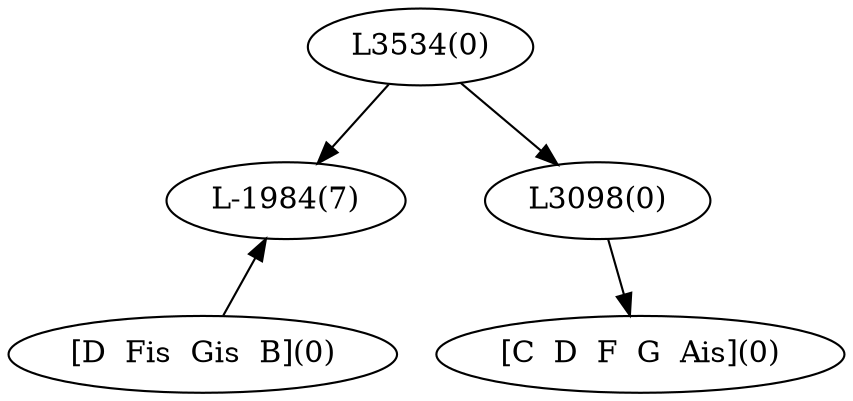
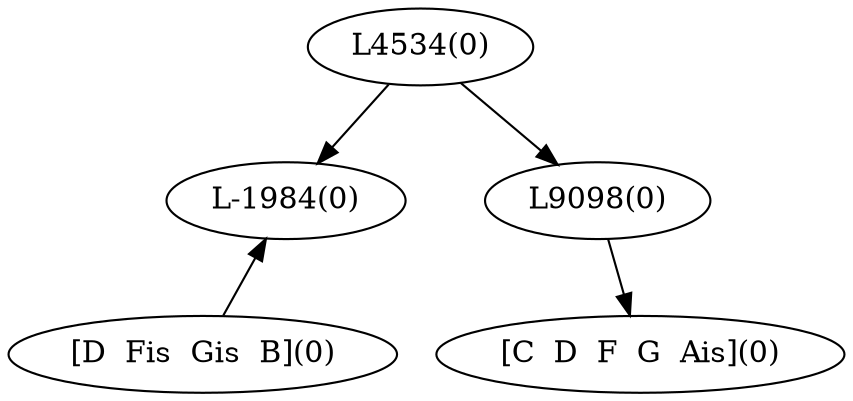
node "L3534(0)": label "L3534(0)" -> "L4534(0)"
node "L-1984(7)": label "L-1984(7)" -> "L-1984(0)"
node "L3098(0)": label "L3098(0)" -> "L9098(0)"
